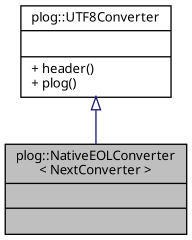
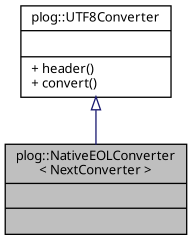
node "plog::UTF8Converter": text "+ plog()" -> "+ convert()"
